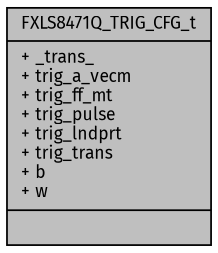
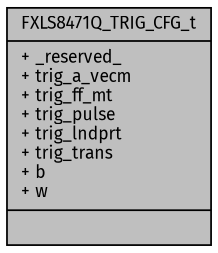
node "FXLS8471Q_TRIG_CFG_t": text "+ _trans_" -> "+ _reserved_"
